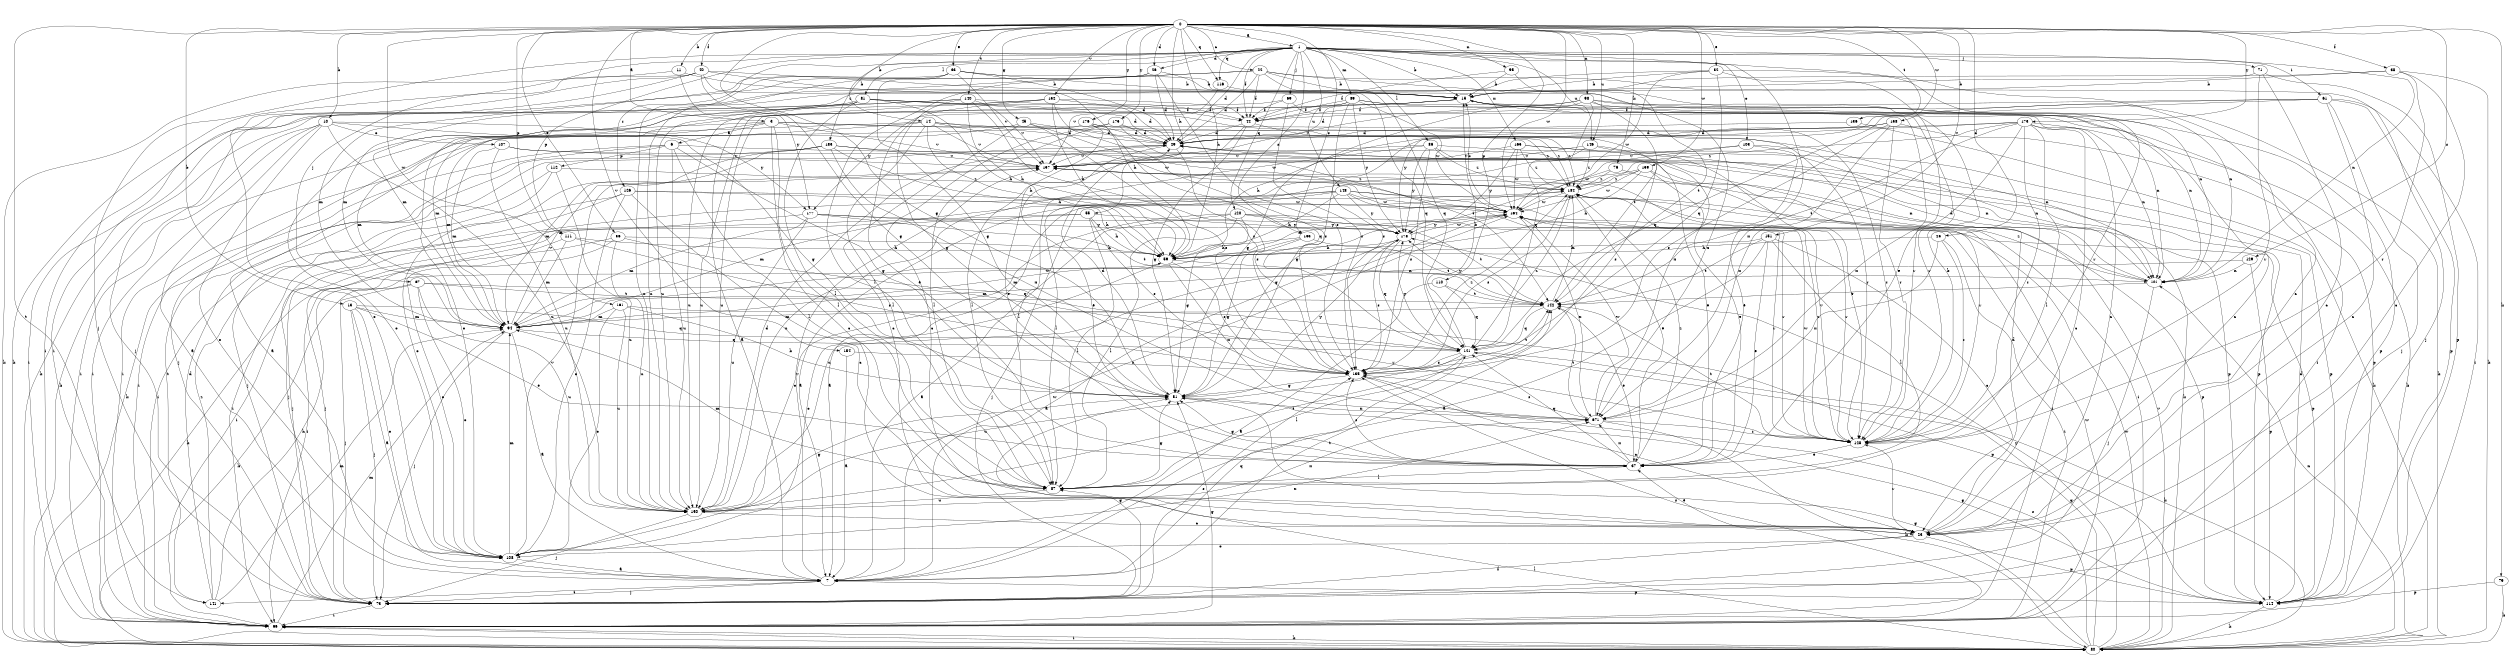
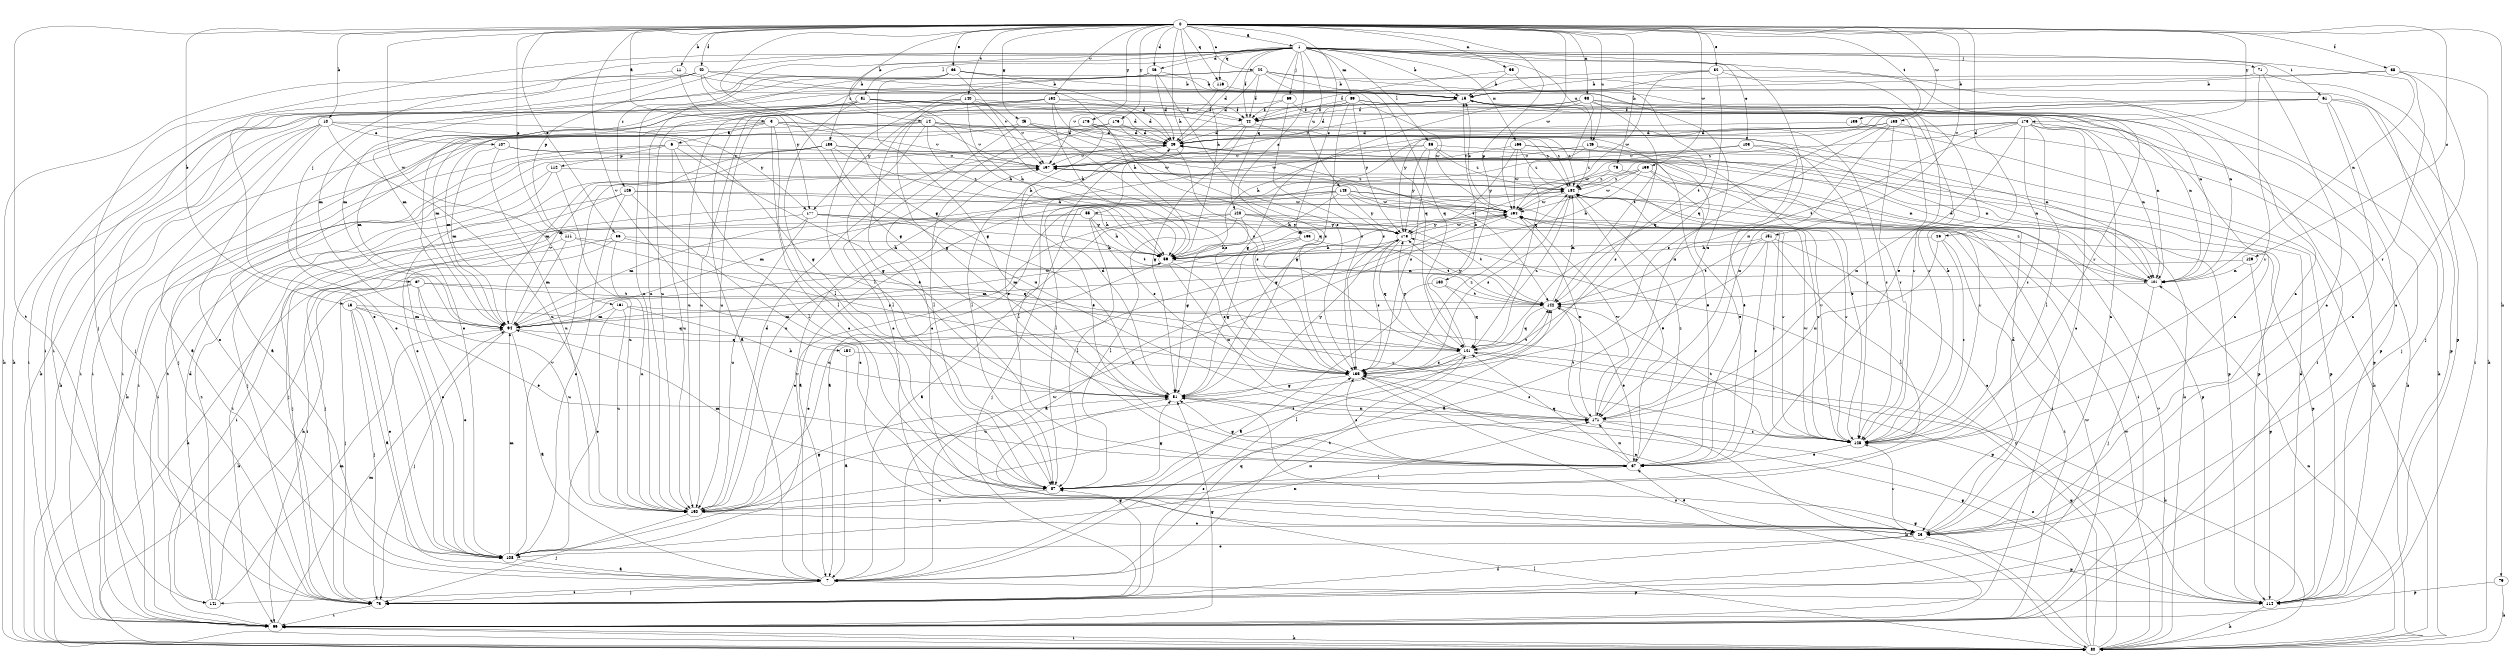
node "110": label "110" -> "130"
node "671": label "671" -> "171"
